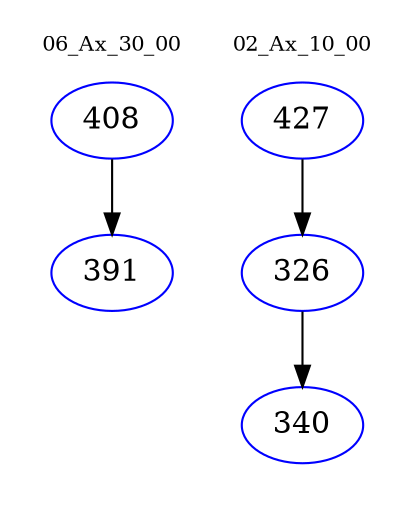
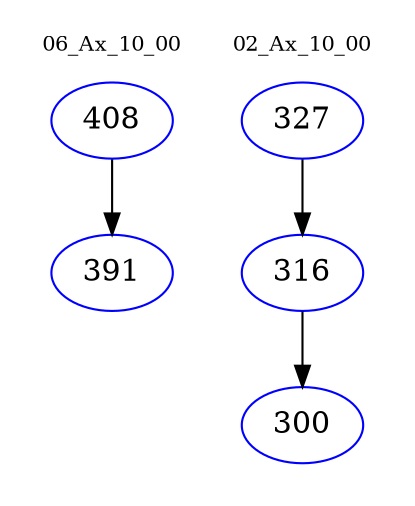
cluster "06_Ax_30_00": label "06_Ax_30_00" -> "06_Ax_10_00"
node "427": label "427" -> "327"
node "326": label "326" -> "316"
node "340": label "340" -> "300"
